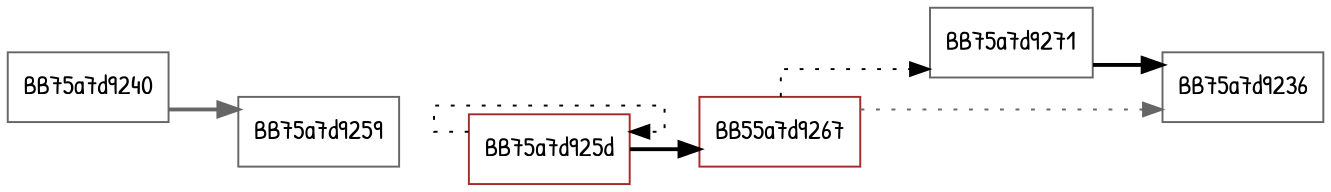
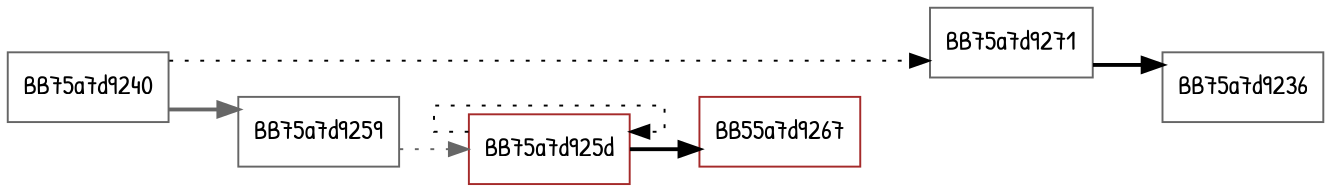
edge "BB55a7d9267" -> "BB75a7d9271": now "BB75a7d9240" -> "BB75a7d9271"
edge "BB55a7d9267" -> "BB75a7d9236": removed
edge "BB75a7d9259" -> "BB75a7d925d": added
